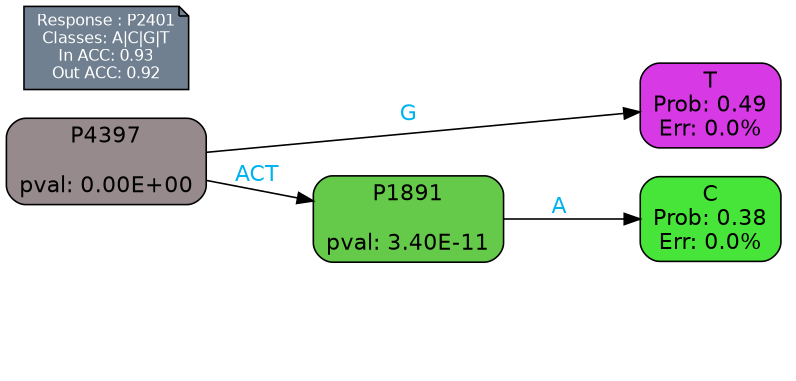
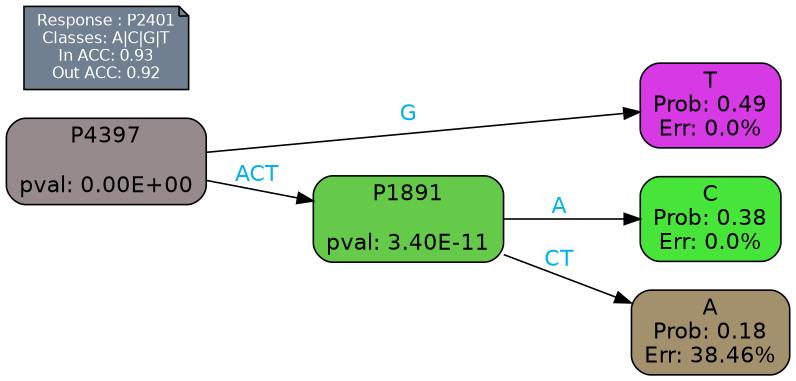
node "A Prob: 0.18 Err: 38.46%": added
